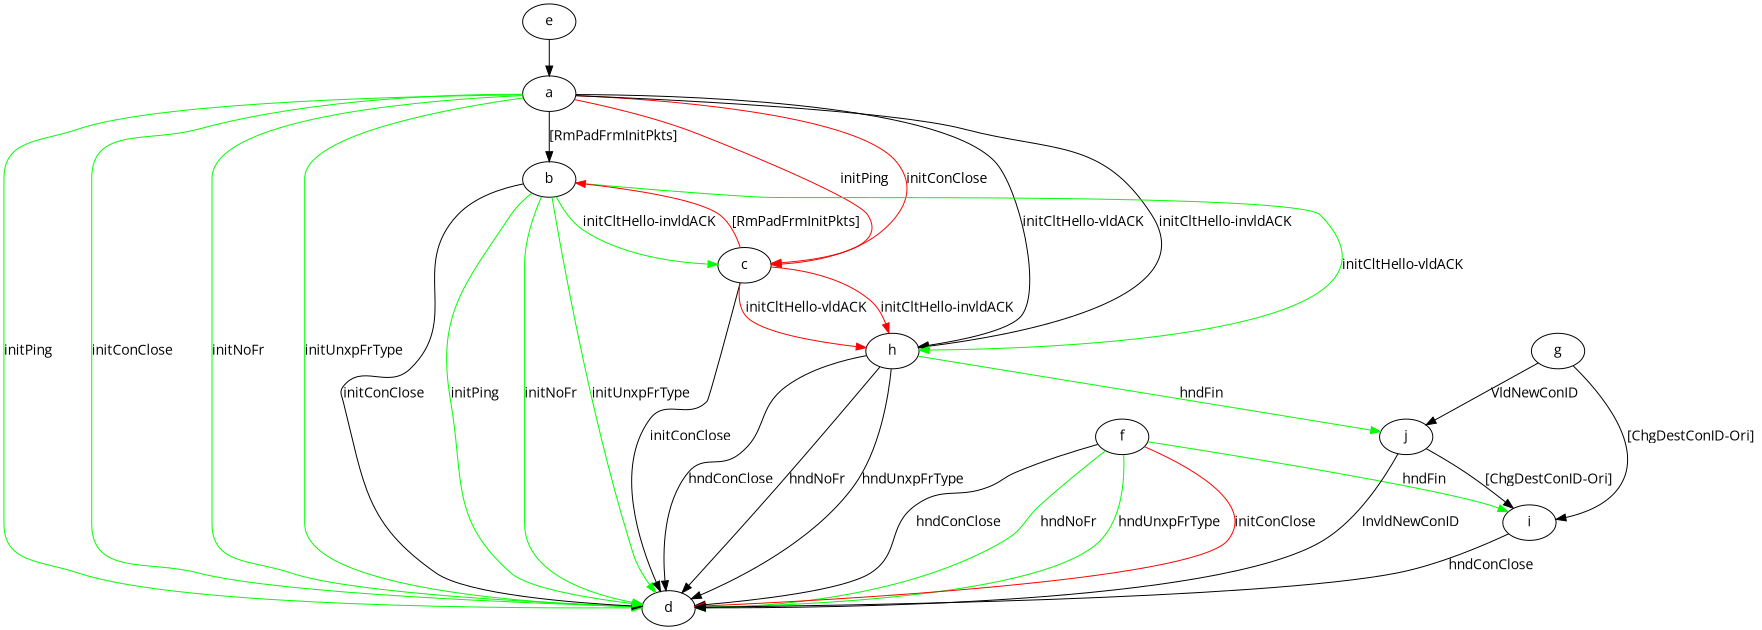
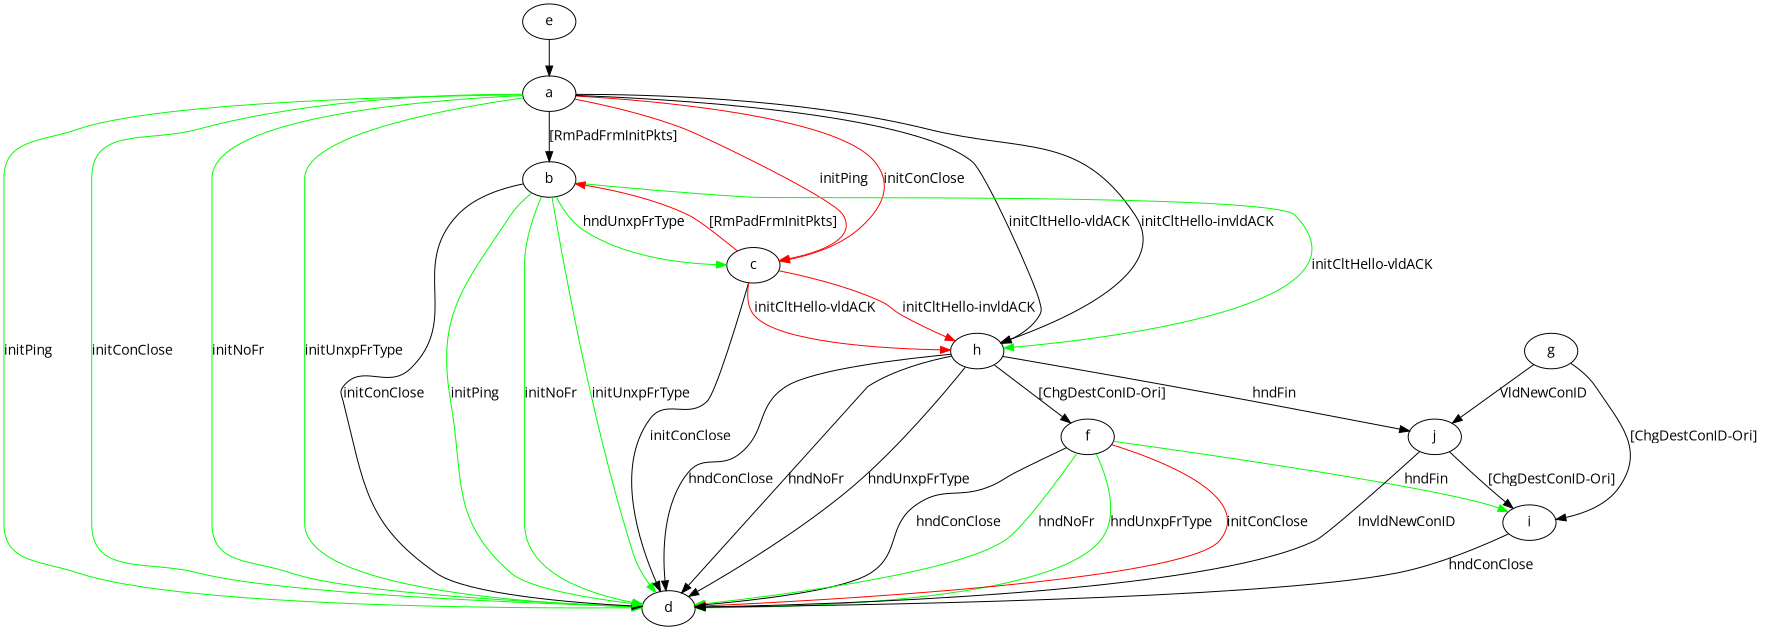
edge "b" -> "c": label "initCltHello-invldACK " -> "hndUnxpFrType "
edge "h" -> "f": added, label "[ChgDestConID-Ori]"
edge "h" -> "j": color green -> black
